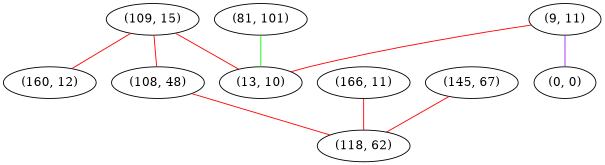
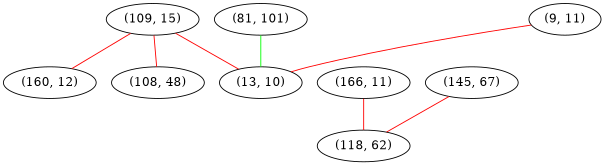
node "(0, 0)": removed
edge "(108, 48)" -- "(118, 62)": removed
